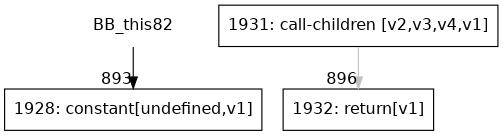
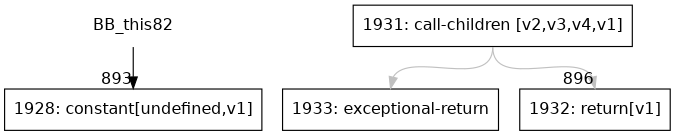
node "1933: exceptional-return": added
